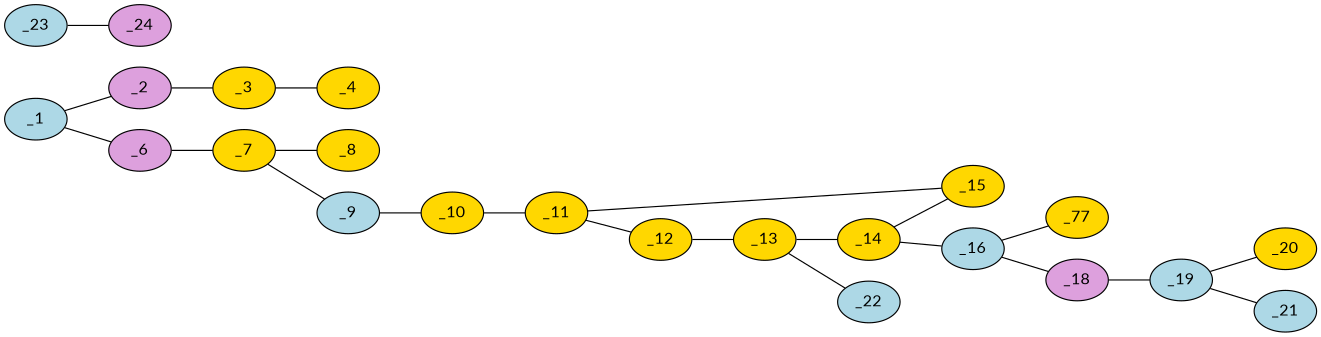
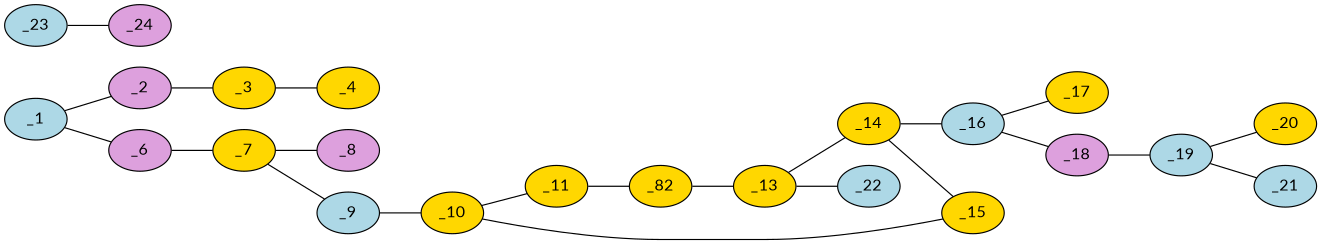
node "_8": fillcolor gold -> plum
edge "_15" -- "_11": now "_15" -- "_10"
node "_77": label "_77" -> "_17"
node "_12": label "_12" -> "_82"
